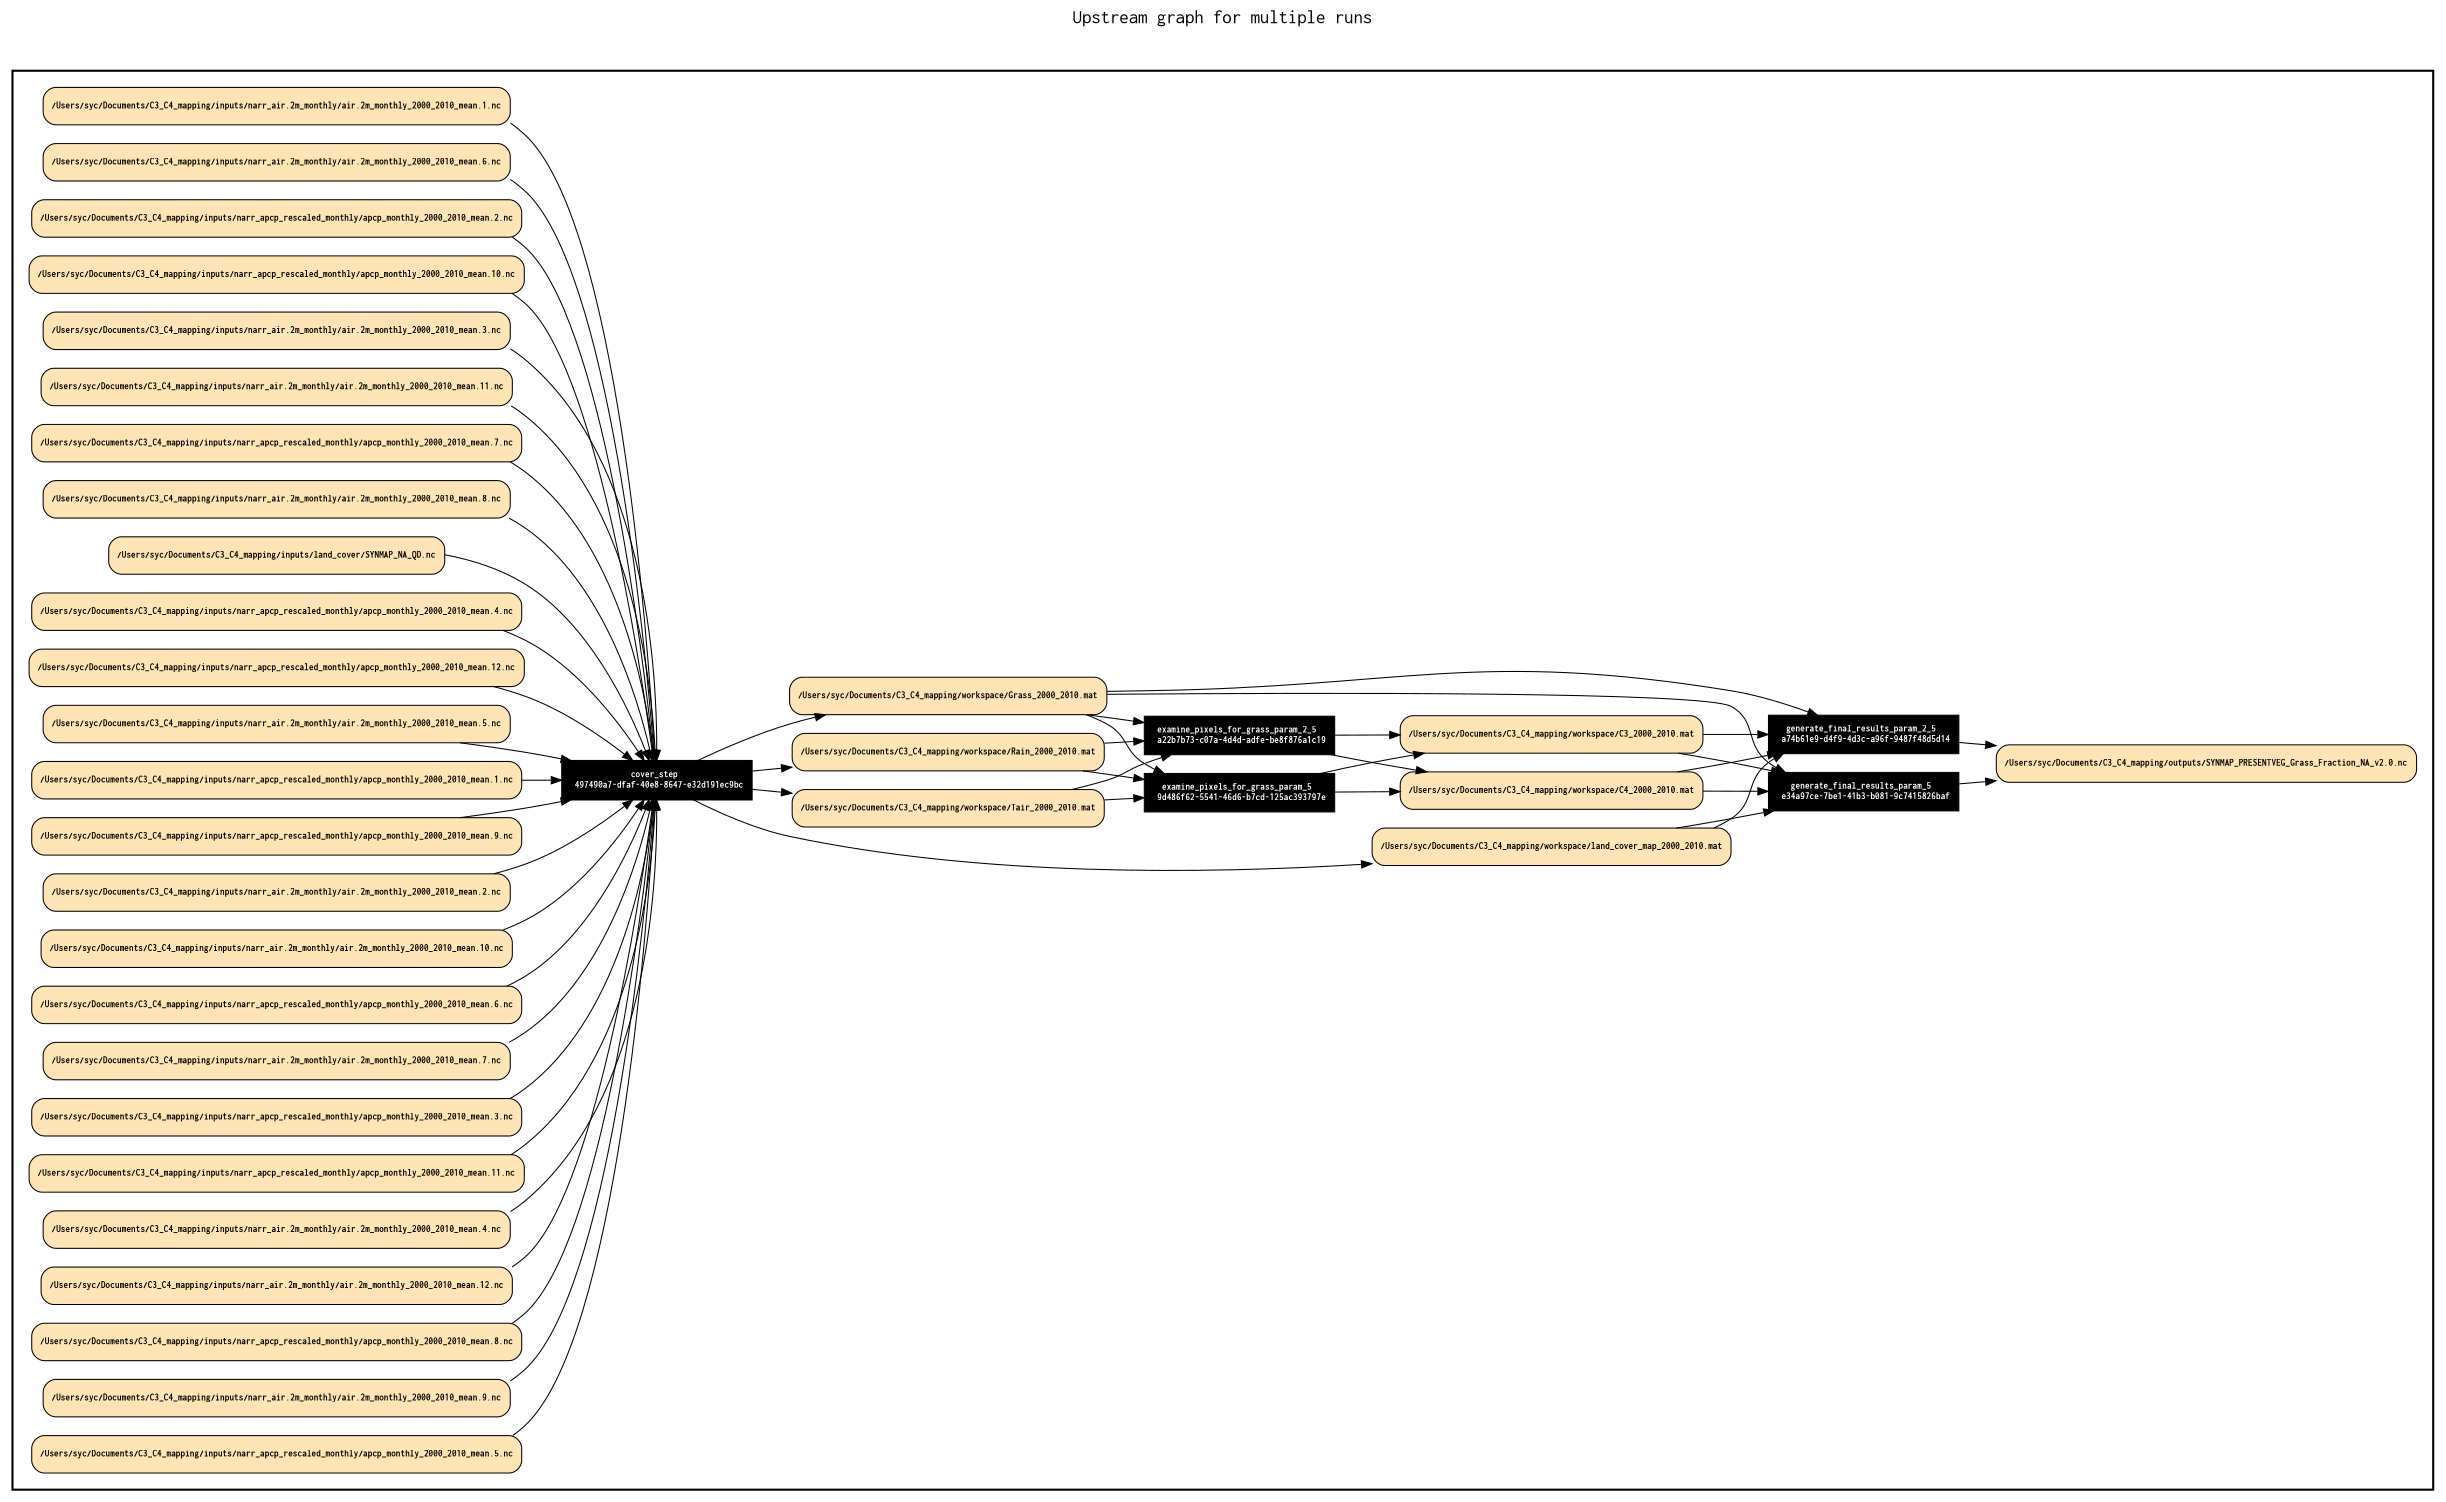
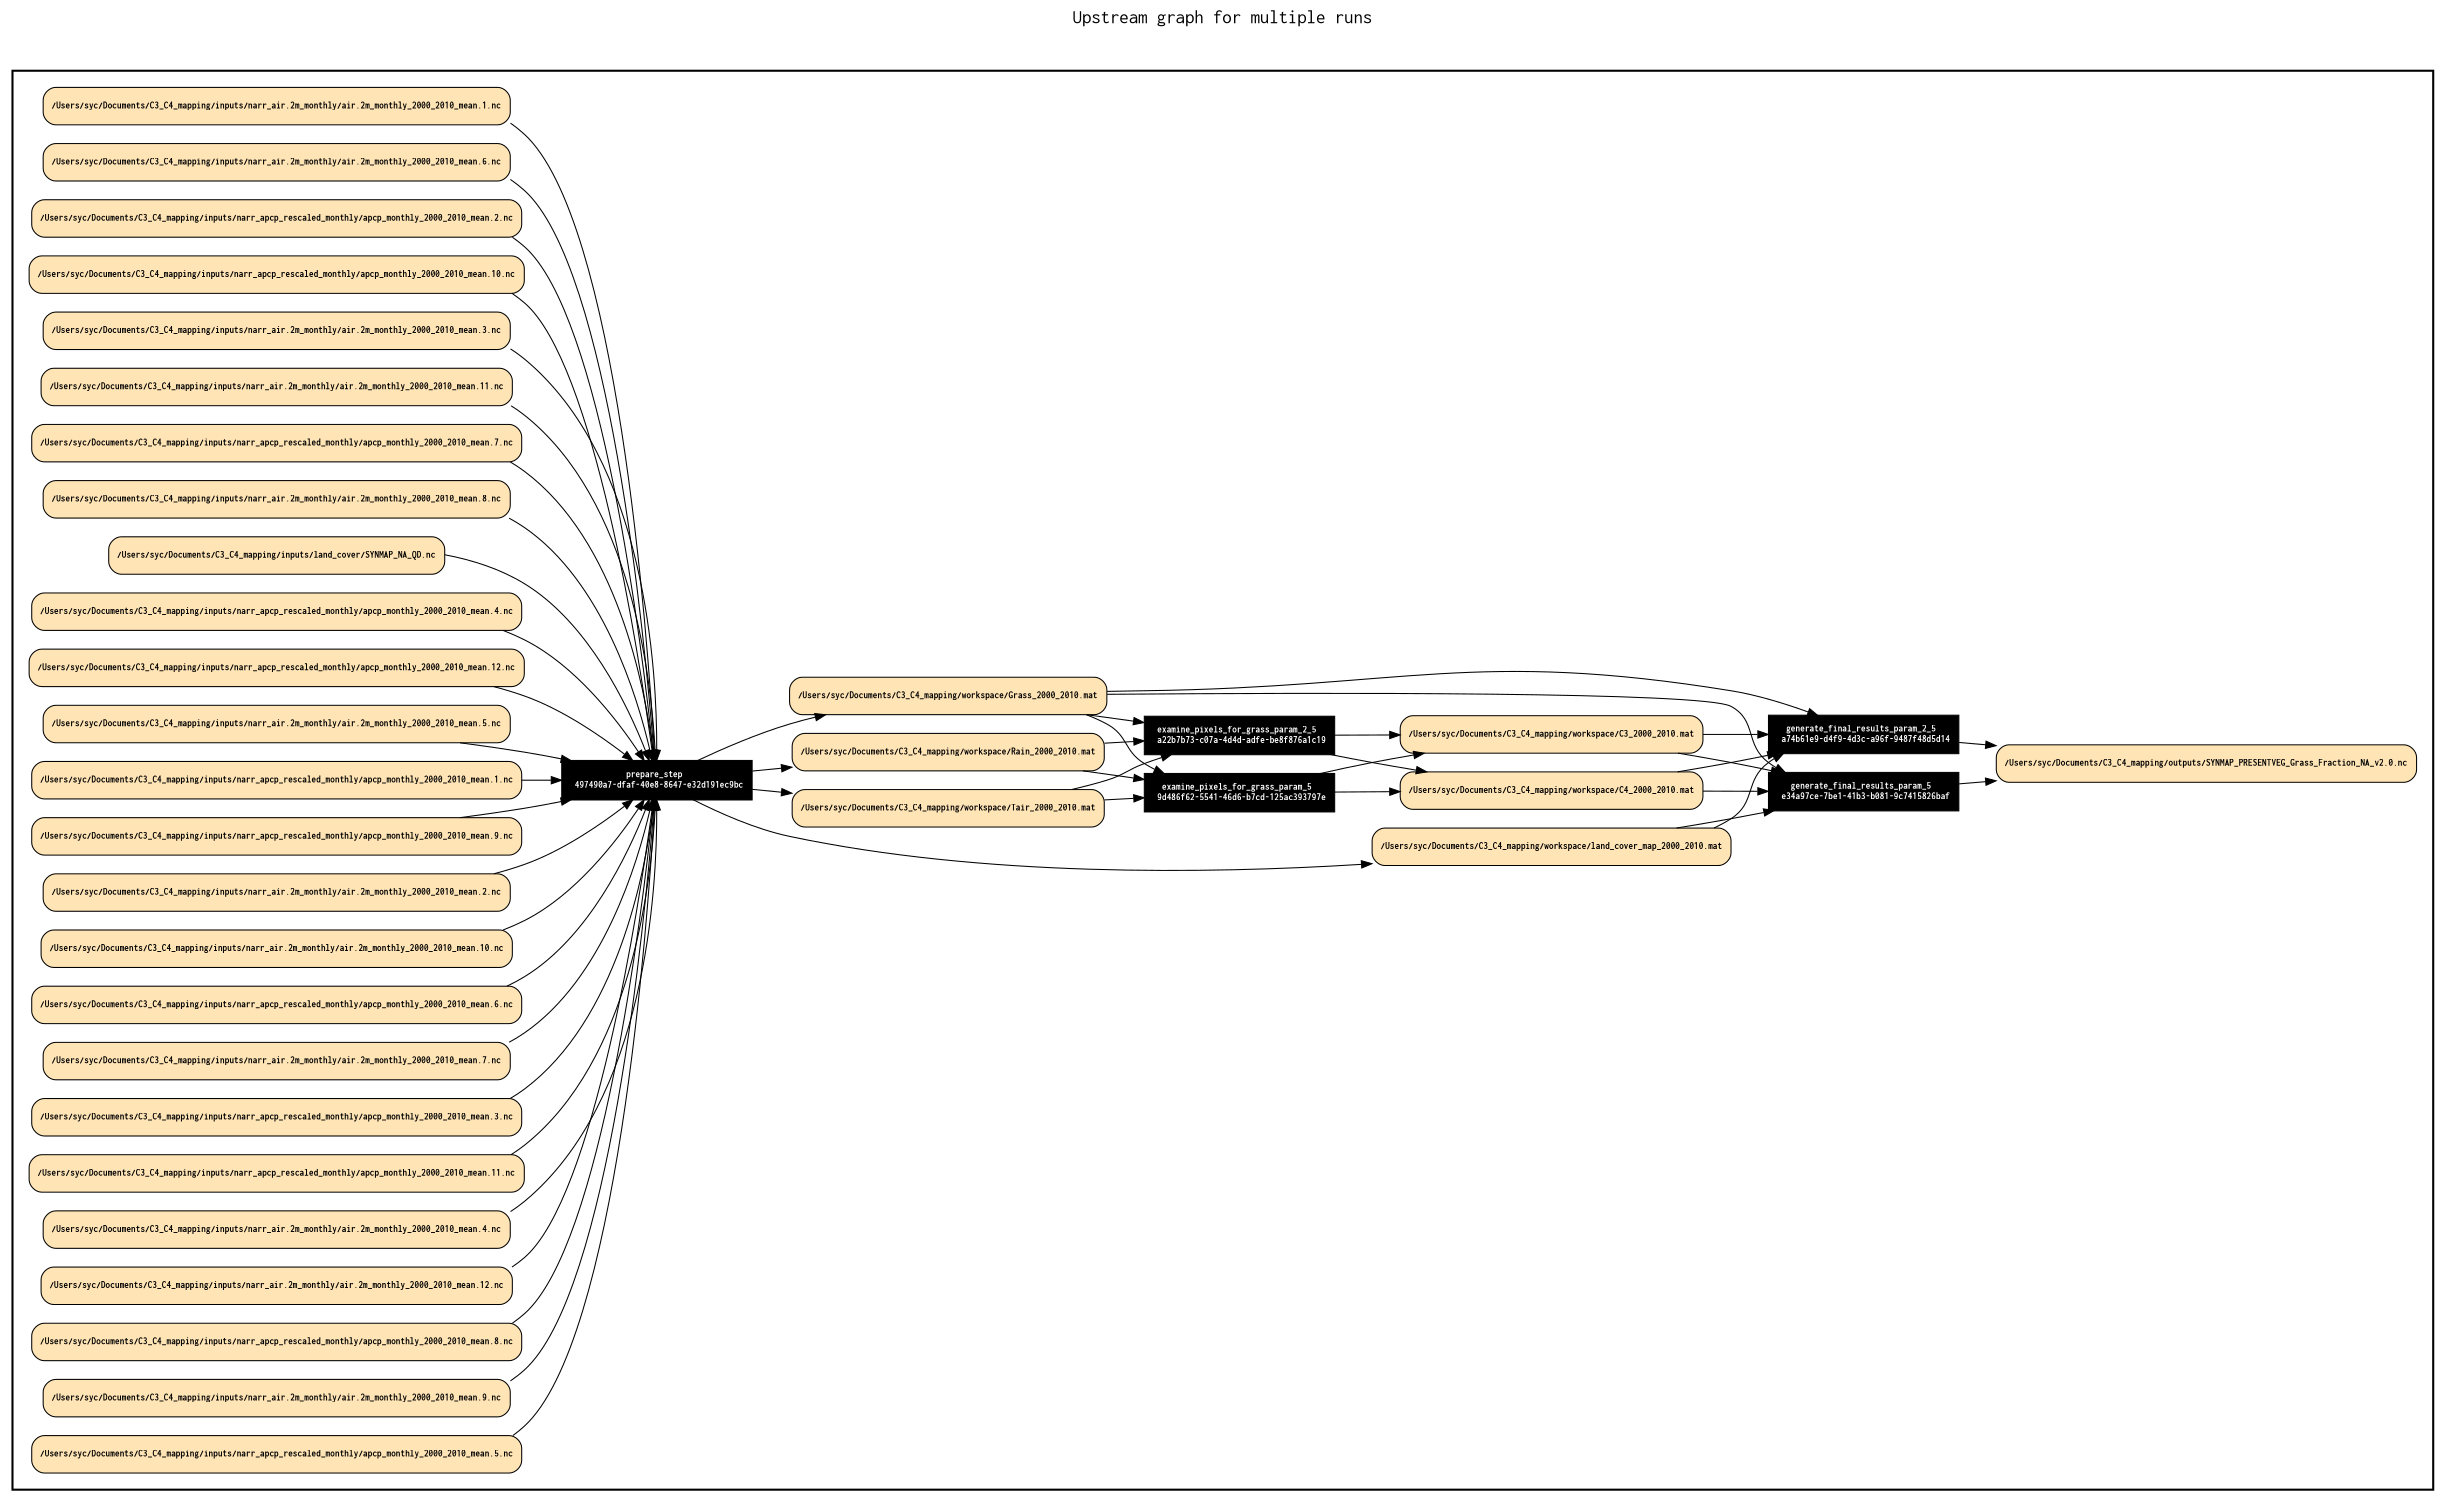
node "cover_step 497490a7-dfaf-40e8-8647-e32d191ec9bc": label "cover_step 497490a7-dfaf-40e8-8647-e32d191ec9bc" -> "prepare_step 497490a7-dfaf-40e8-8647-e32d191ec9bc"
